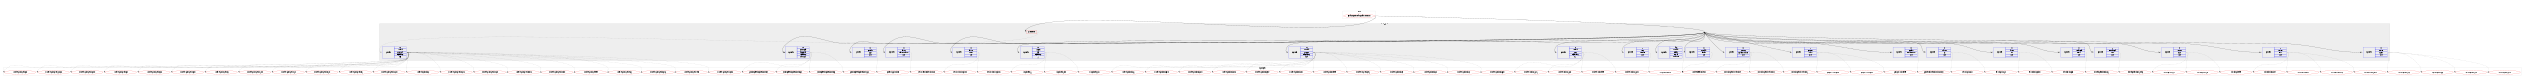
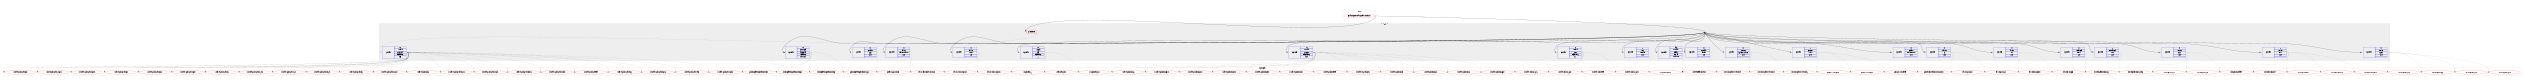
node "sys-devel/automake-1.4_p6-r2": label "sys-devel/automake-1.4_p6-r2" -> "sys-none/automake-1.4_p6-r2"
node "sys-apps/sed-4.3-r1": label "sys-apps/sed-4.3-r1" -> "sys-text/sed-4.3-r1"
node "x11-libs/cairo-9999": label "x11-libs/cairo-9999" -> "x11-pango/cairo-9999"
